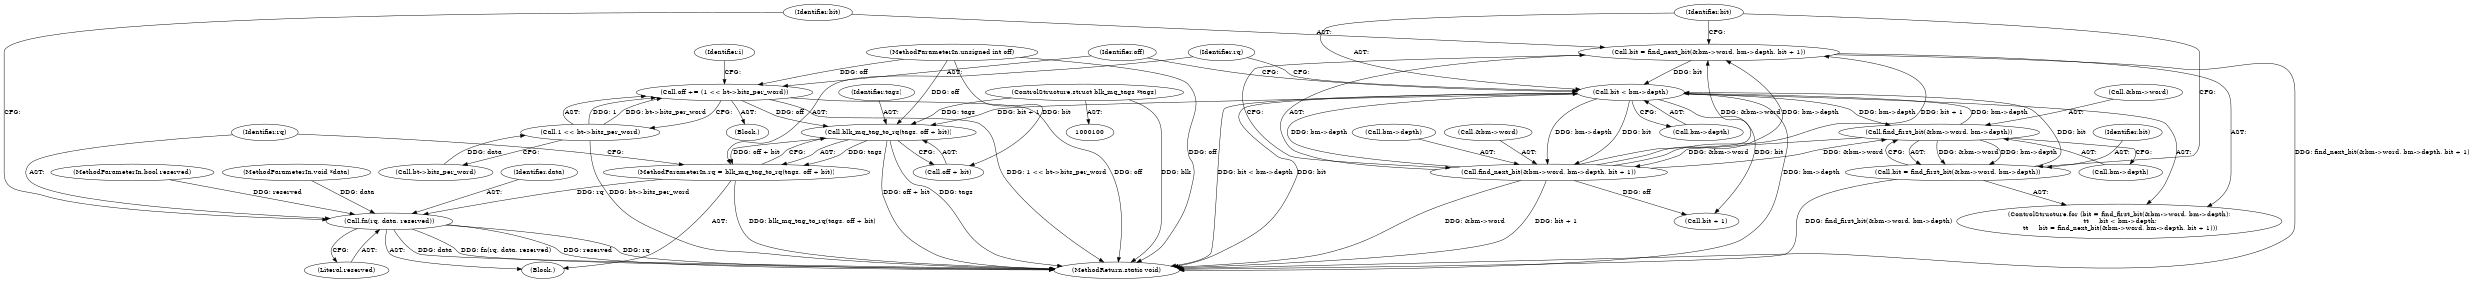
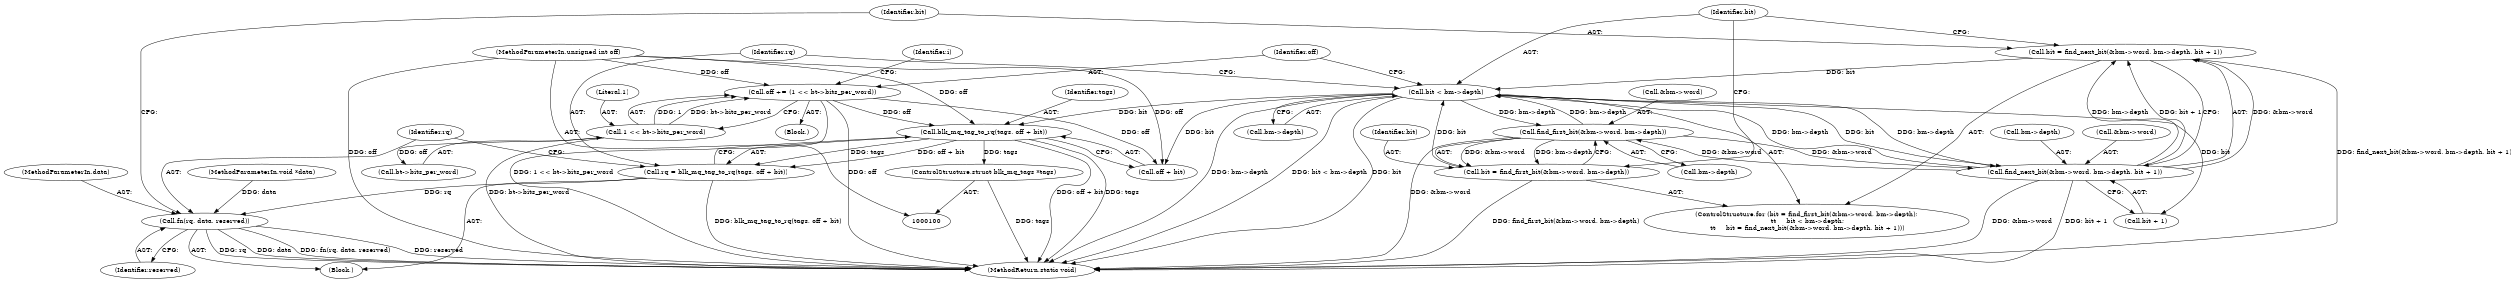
node "(Literal,1)": added
edge "(Call,bit < bm->depth)" -> "(Call,off + bit)": added, label "DDG: bit"
edge "(ControlStructure,struct blk_mq_tags *tags)" -> "(Call,blk_mq_tag_to_rq(tags, off + bit))": reversed
edge "(Call,bit < bm->depth)" -> "(Call,blk_mq_tag_to_rq(tags, off + bit))": label "DDG: bit + 1" -> "DDG: bit"
edge "(MethodParameterIn,unsigned int off)" -> "(Call,off + bit)": label "DDG: bit" -> "DDG: off"
edge "(Call,off += (1 << bt->bits_per_word))" -> "(Call,off + bit)": added, label "DDG: off"
edge "(MethodParameterIn,unsigned int off)" -> "1000100": added, label "AST:"
edge "(Call,bt->bits_per_word)" -> "(Call,1 << bt->bits_per_word)": label "DDG: data" -> "AST: "
edge "(Call,1 << bt->bits_per_word)" -> "(Call,bt->bits_per_word)": label "CFG: " -> "DDG: off"
node "(MethodParameterIn,bool reserved)": removed
node "(Identifier,data)": label "(Identifier,data)" -> "(MethodParameterIn,data)"
node "(MethodParameterIn,rq = blk_mq_tag_to_rq(tags, off + bit))": label "(MethodParameterIn,rq = blk_mq_tag_to_rq(tags, off + bit))" -> "(Call,rq = blk_mq_tag_to_rq(tags, off + bit))"
edge "(ControlStructure,struct blk_mq_tags *tags)" -> "(MethodReturn,static void)": label "DDG: blk" -> "DDG: tags"
edge "(Call,find_next_bit(&bm->word, bm->depth, bit + 1))" -> "(Call,bit + 1)": label "DDG: off" -> "CFG: "
edge "(Call,bit + 1)" -> "(Call,find_next_bit(&bm->word, bm->depth, bit + 1))": added, label "AST:"
edge "(Call,find_first_bit(&bm->word, bm->depth))" -> "(MethodReturn,static void)": added, label "DDG: &bm->word"
node "(Literal,reserved)": label "(Literal,reserved)" -> "(Identifier,reserved)"
